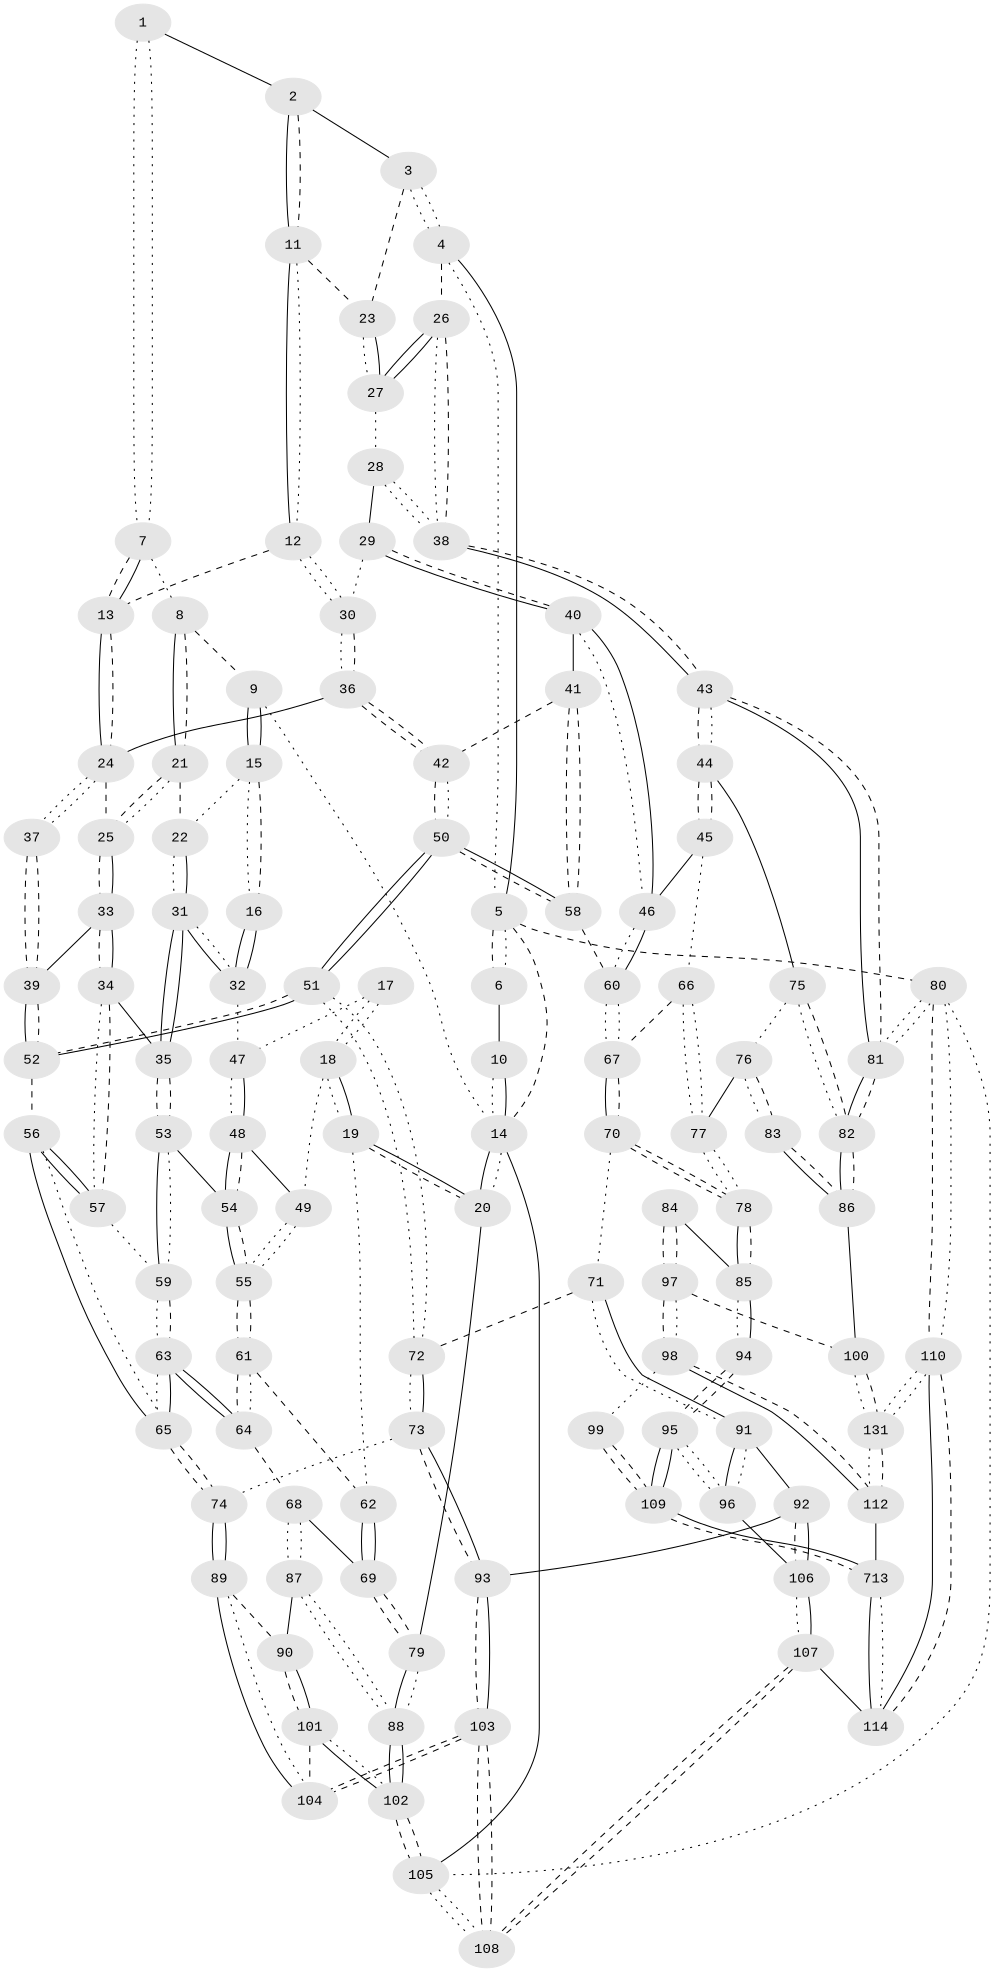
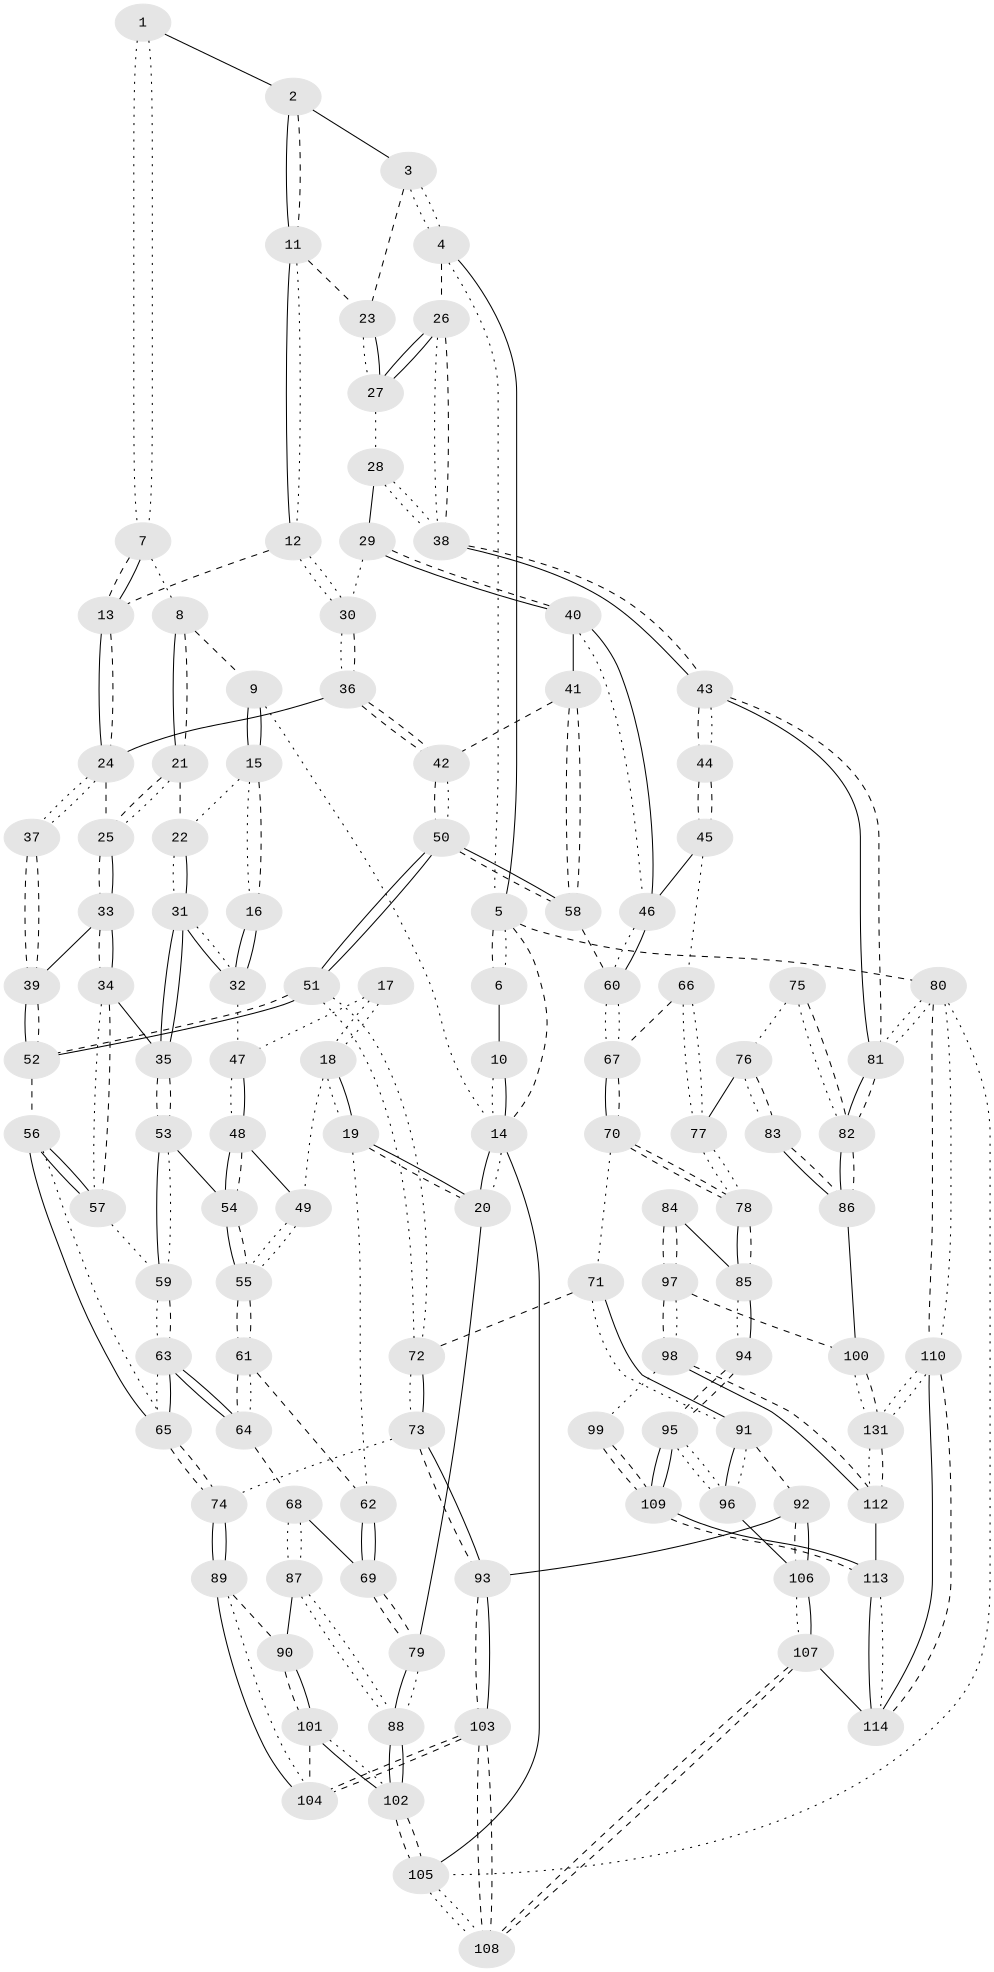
edge "44" -- "75": removed
edge "91" -- "92": style solid -> dashed
node "713": label "713" -> "113"
